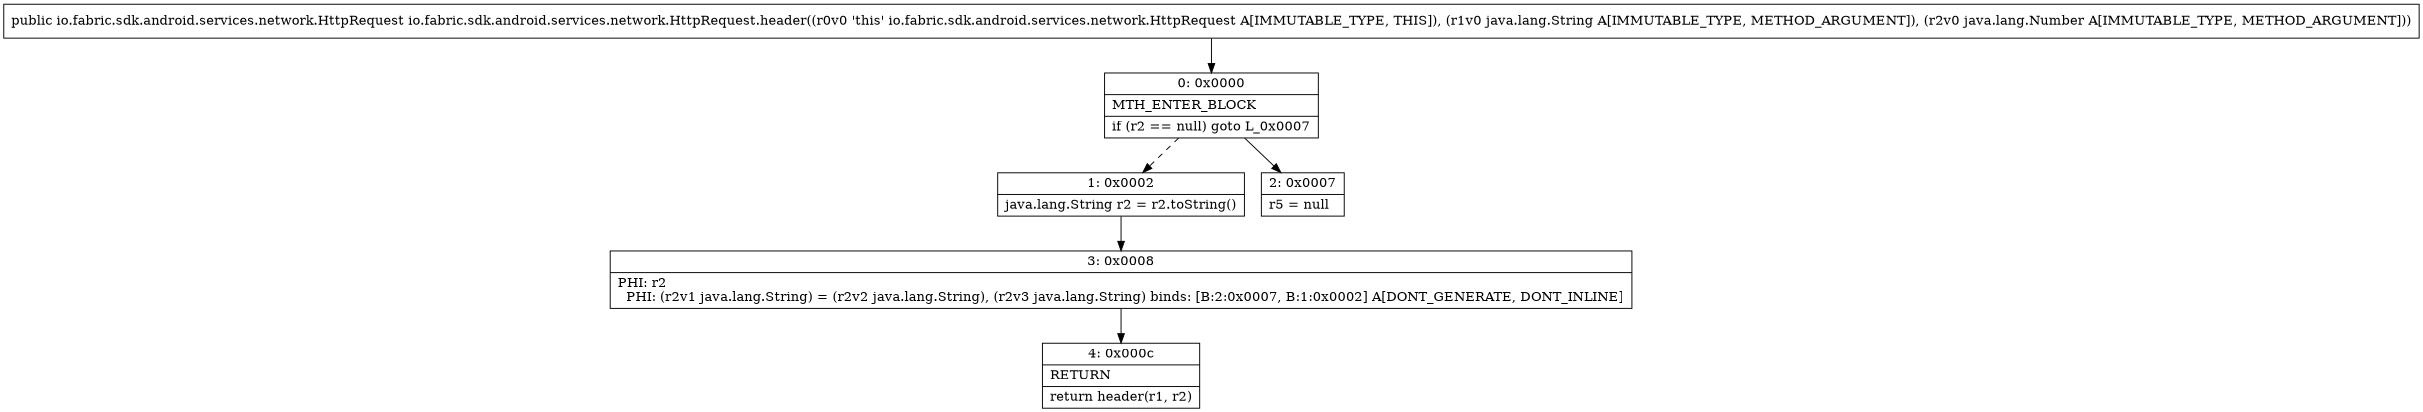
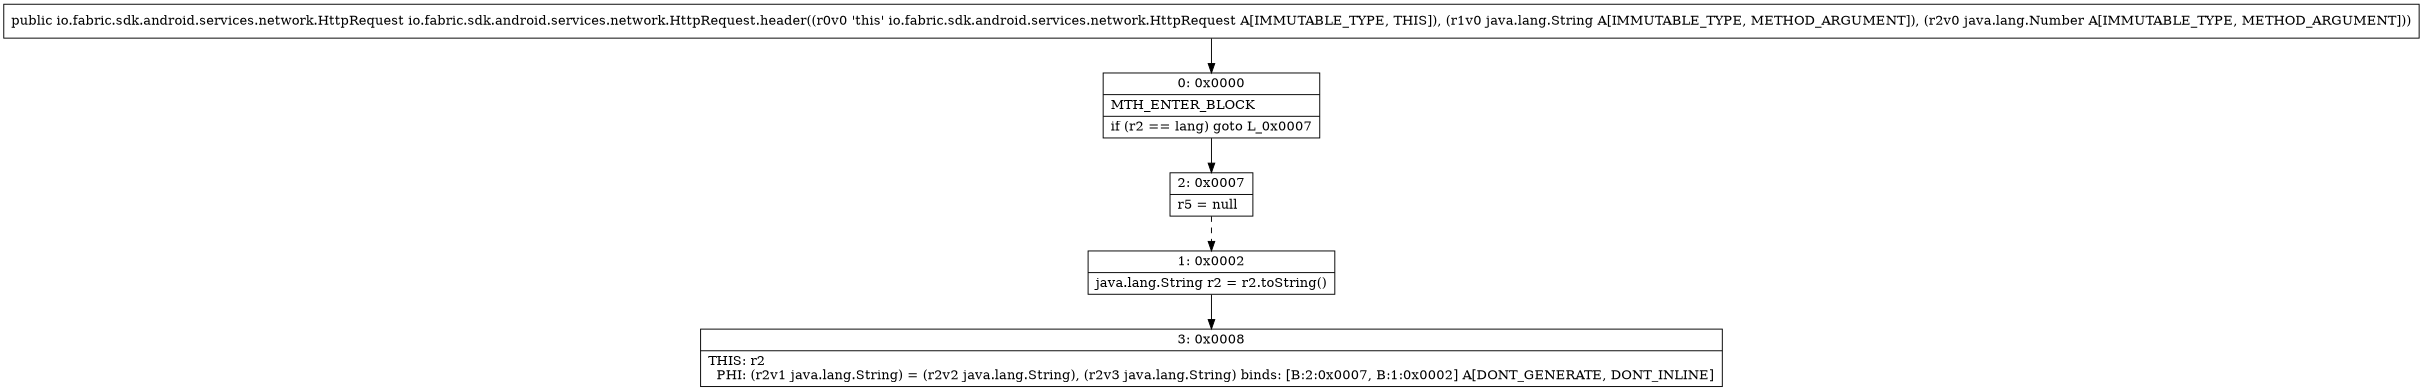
node "0: 0x0000": text "if (r2 == null) goto L_0x0007" -> "if (r2 == lang) goto L_0x0007"
edge "0: 0x0000" -> "1: 0x0002": now "2: 0x0007" -> "1: 0x0002"
node "3: 0x0008": text "PHI: r2" -> "THIS: r2"
node "4: 0x000c": removed
